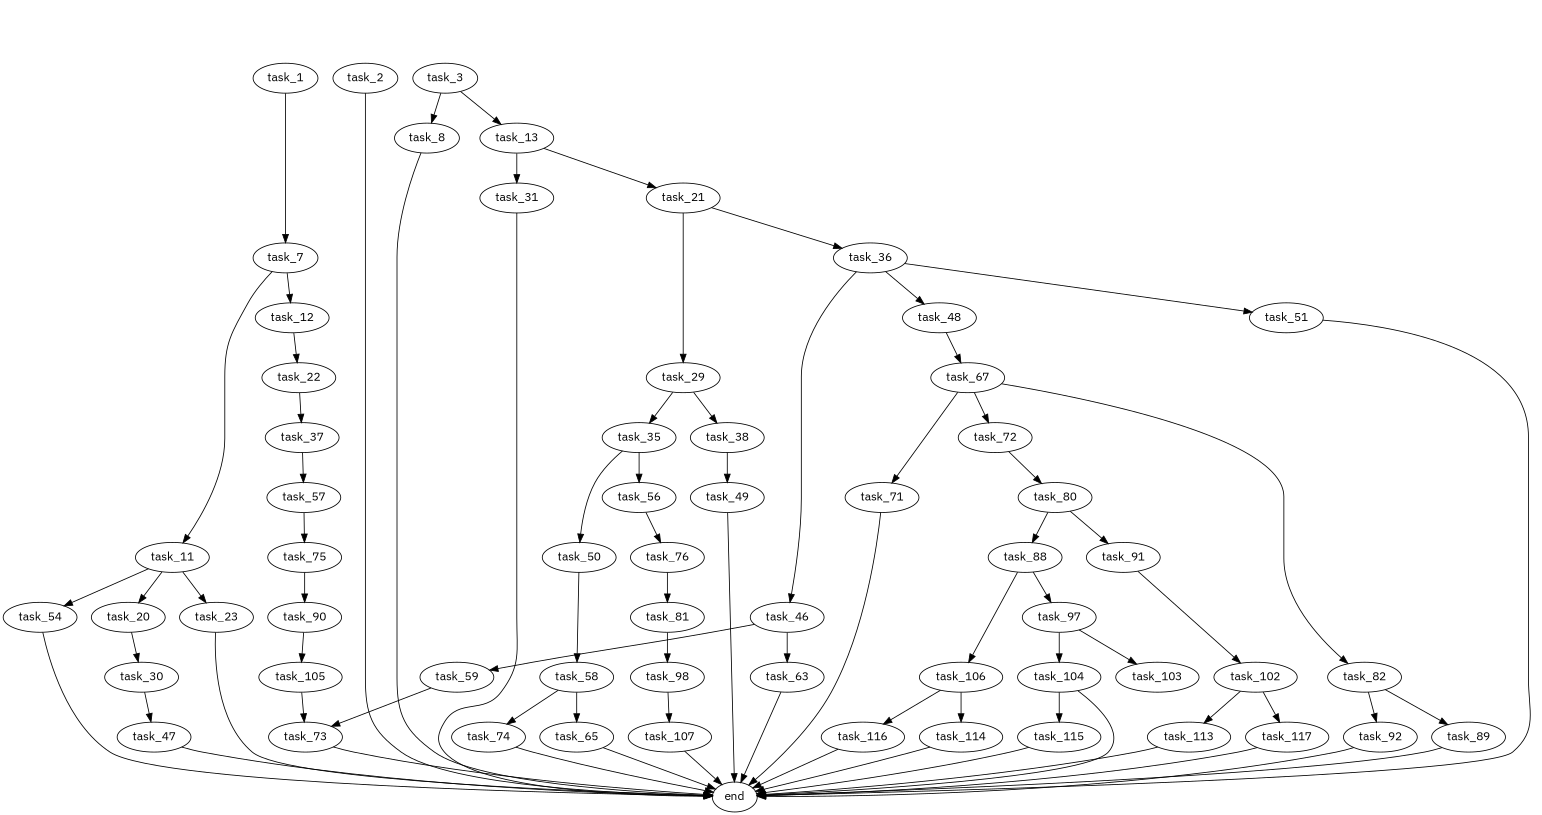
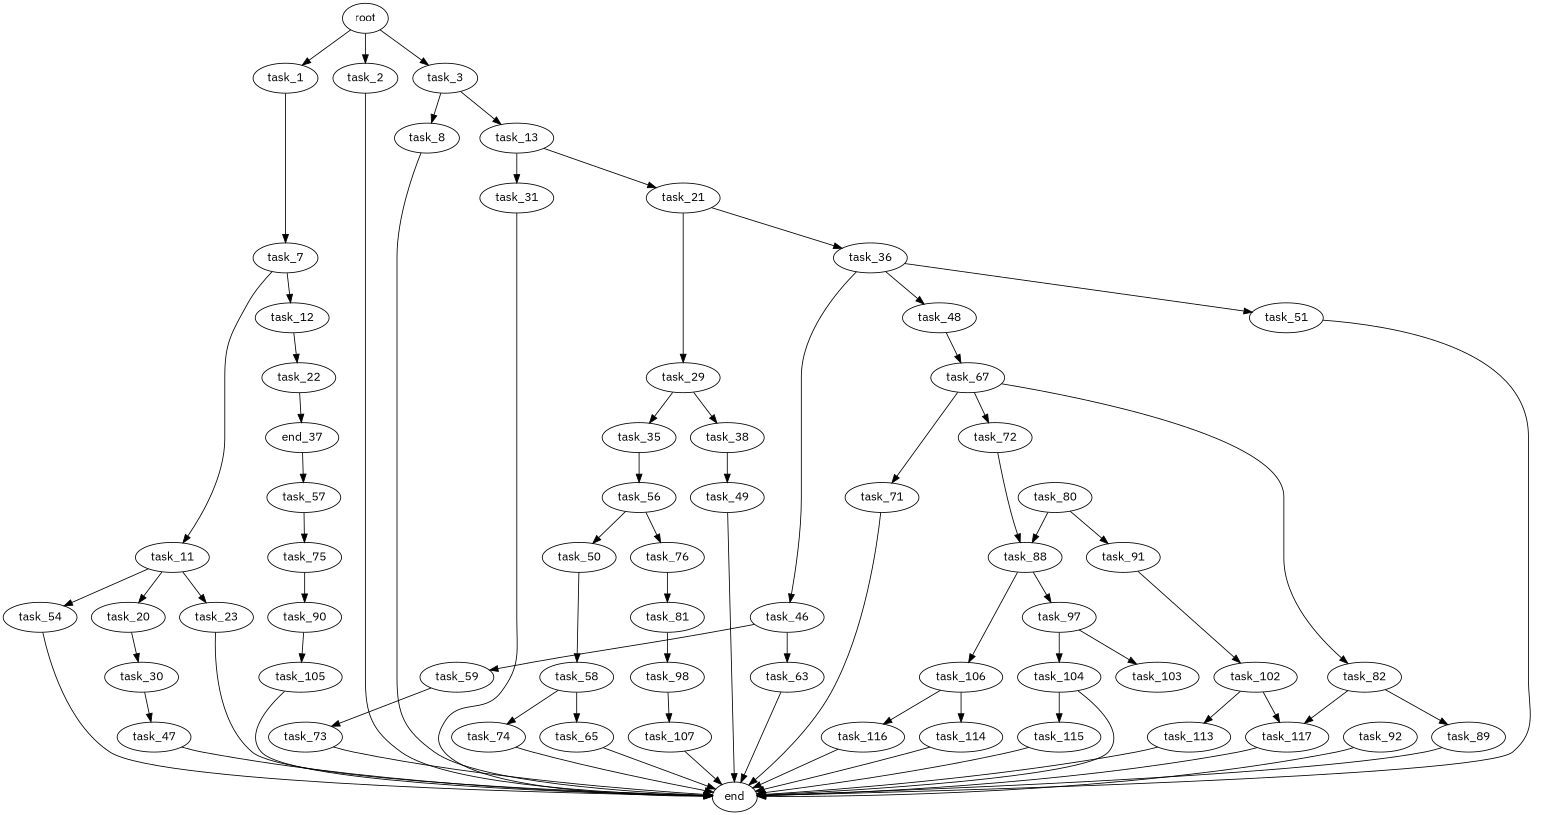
node "root": added
node "task_37": label "task_37" -> "end_37"
edge "task_72" -> "task_80": now "task_72" -> "task_88"
edge "task_35" -> "task_50": now "task_56" -> "task_50"
edge "task_105" -> "task_73": now "task_105" -> "end"
edge "task_82" -> "task_92": now "task_82" -> "task_117"
